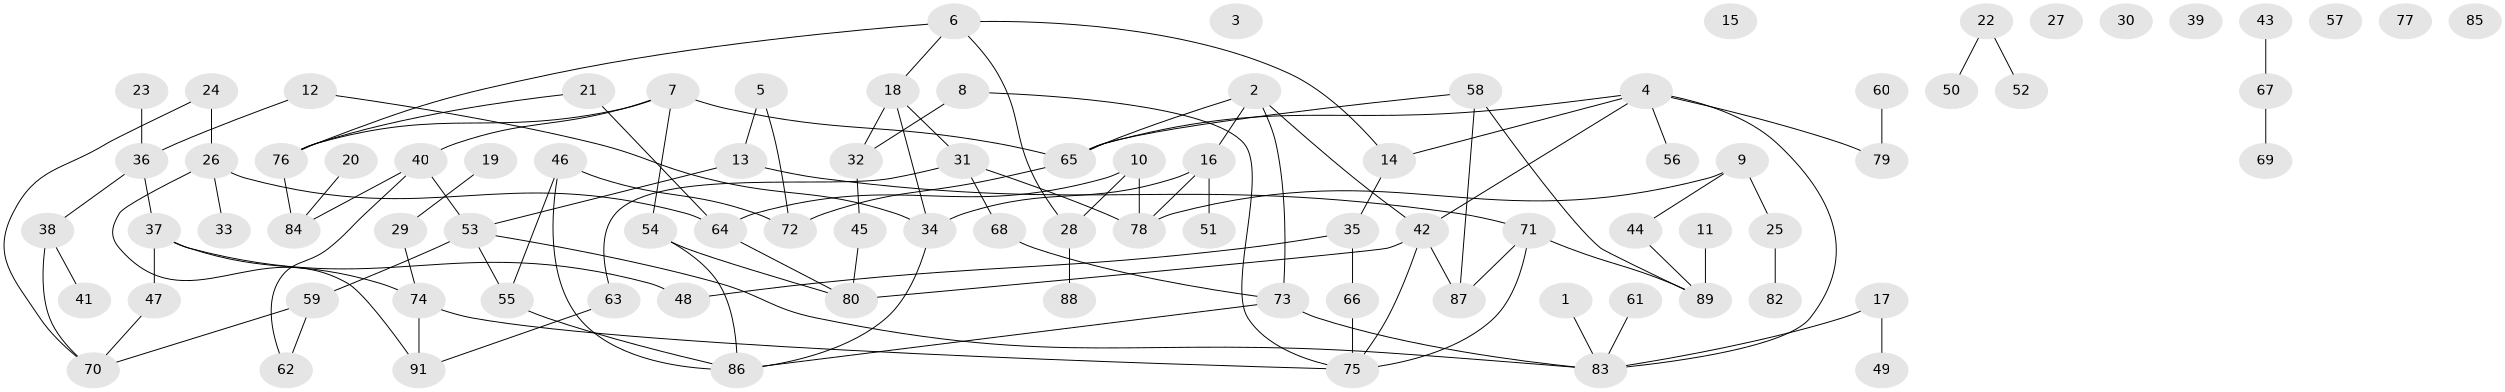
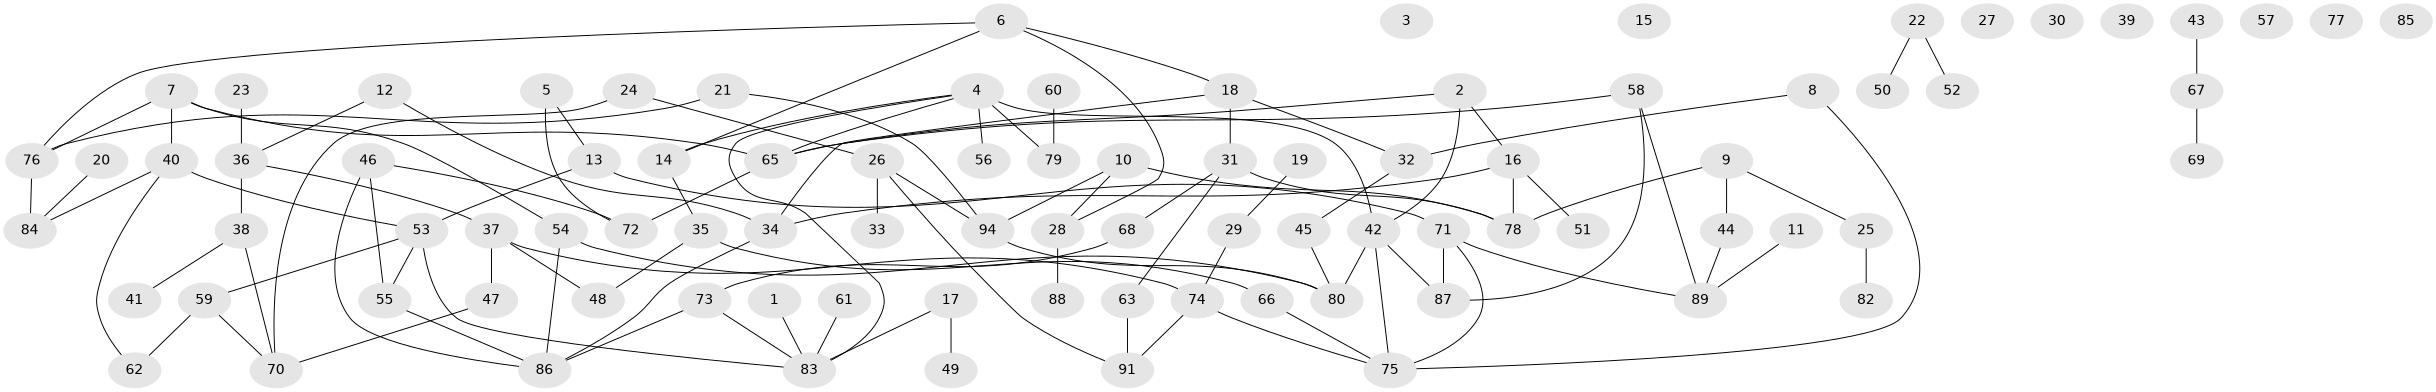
edge "2" -- "73": removed
node "64": label "64" -> "94"
